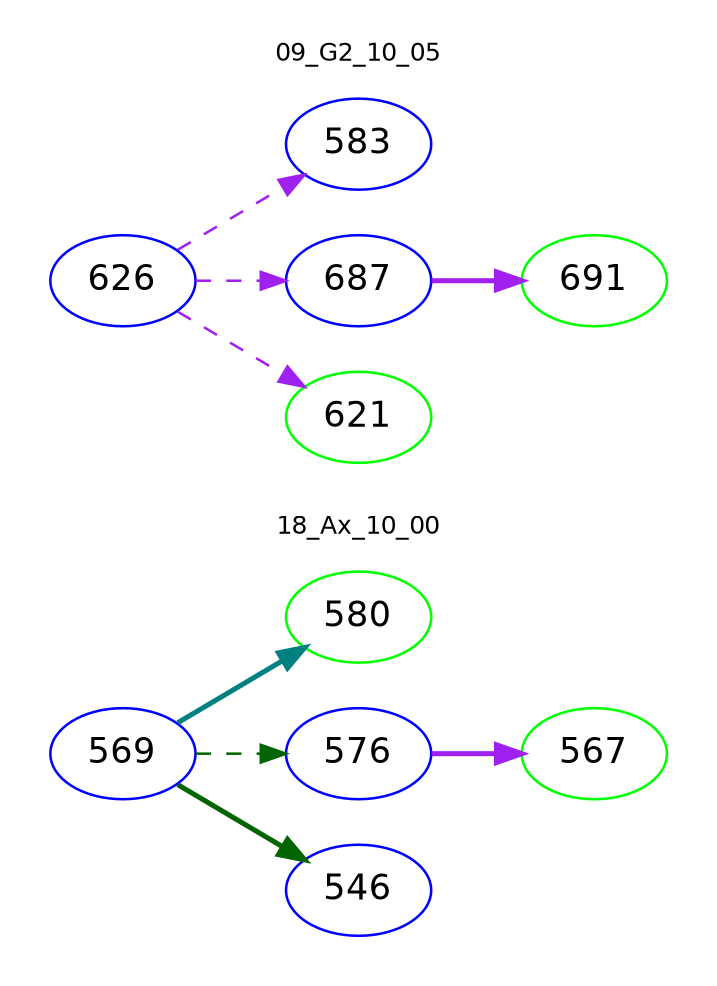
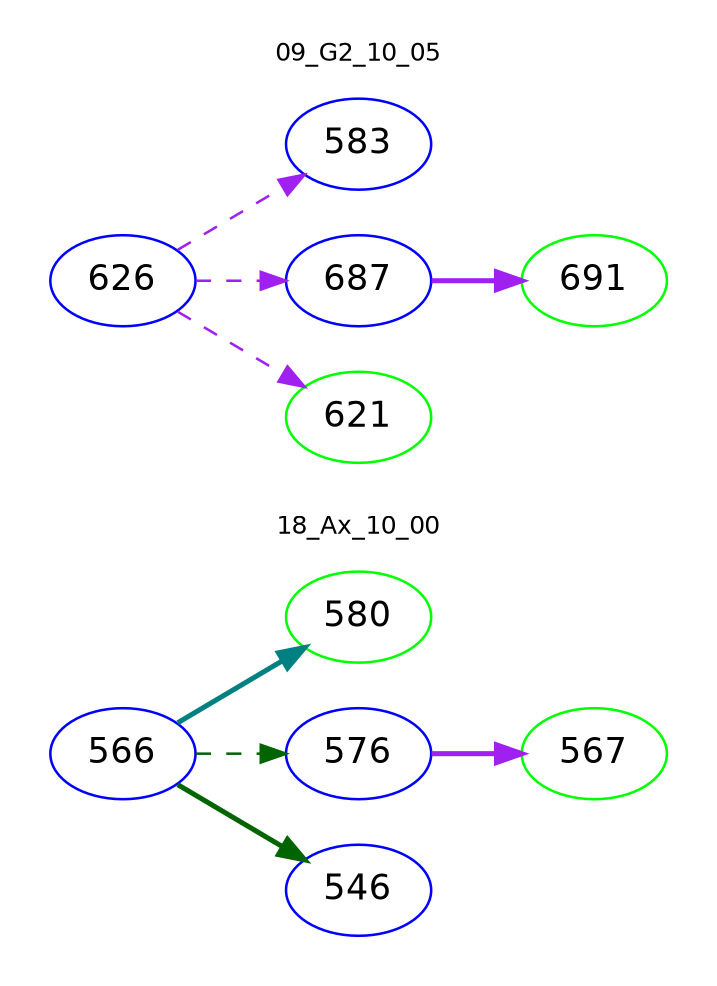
node "569": label "569" -> "566"
